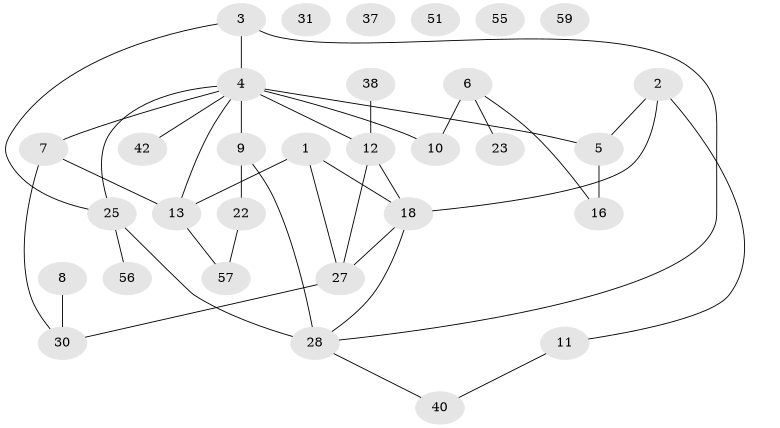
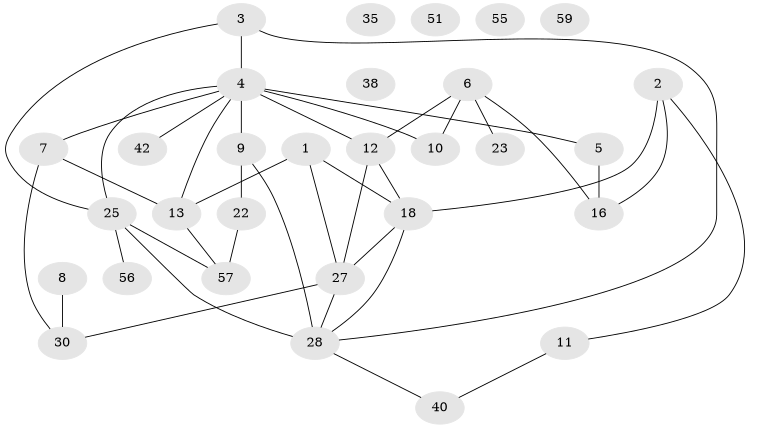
node "31": removed
node "37": label "37" -> "35"
edge "38" -- "12": now "6" -- "12"
edge "2" -- "5": now "2" -- "16"
edge "25" -- "57": added
edge "27" -- "28": added
